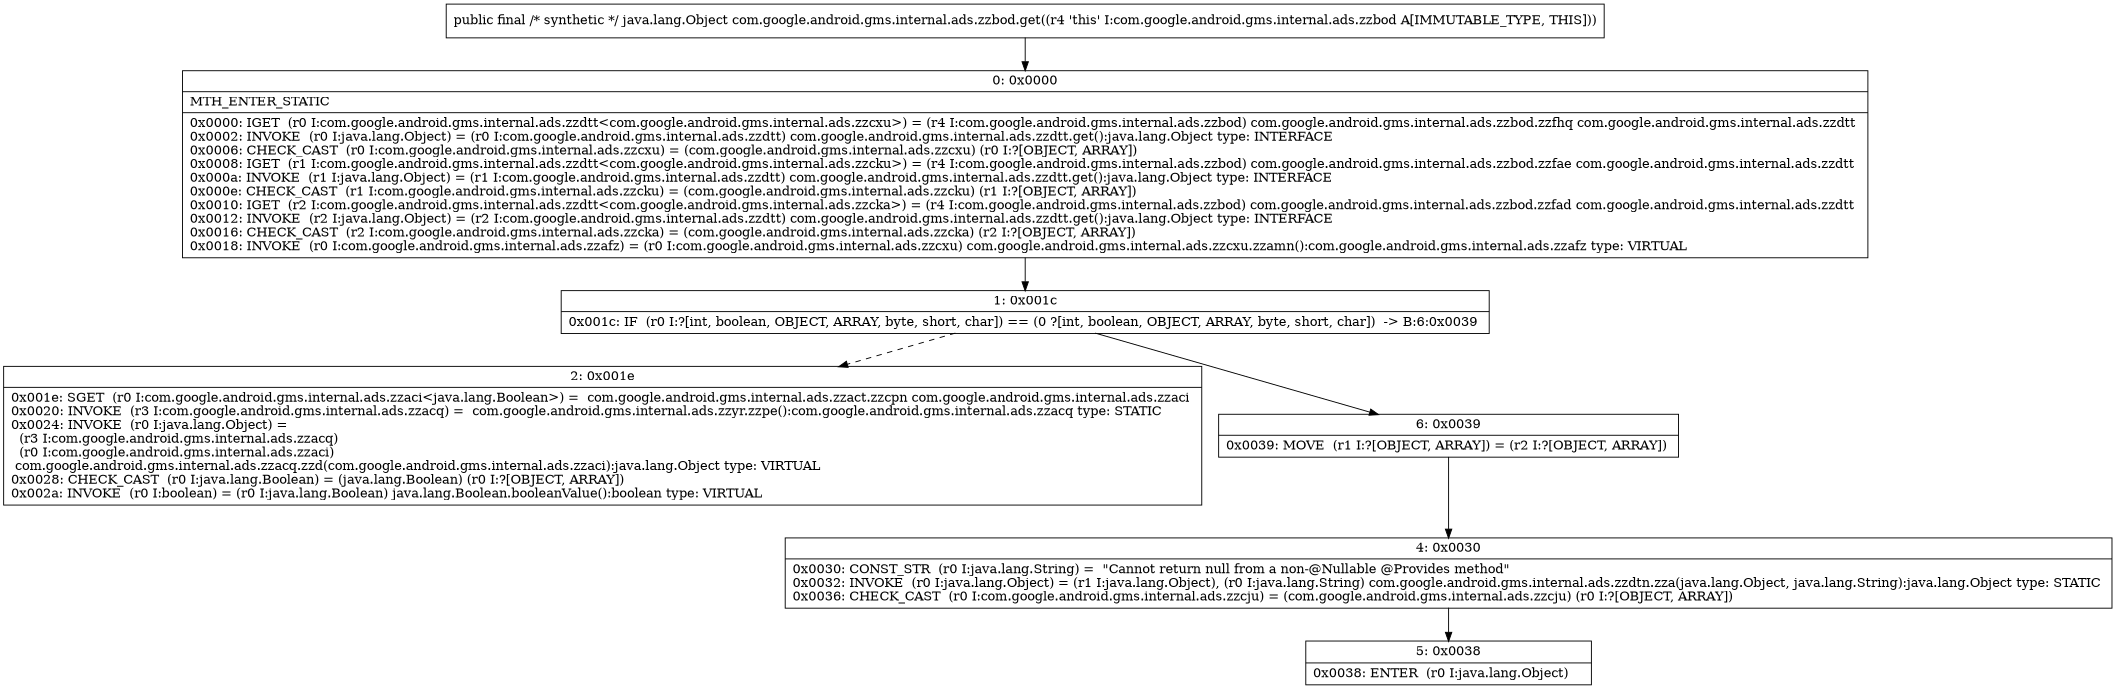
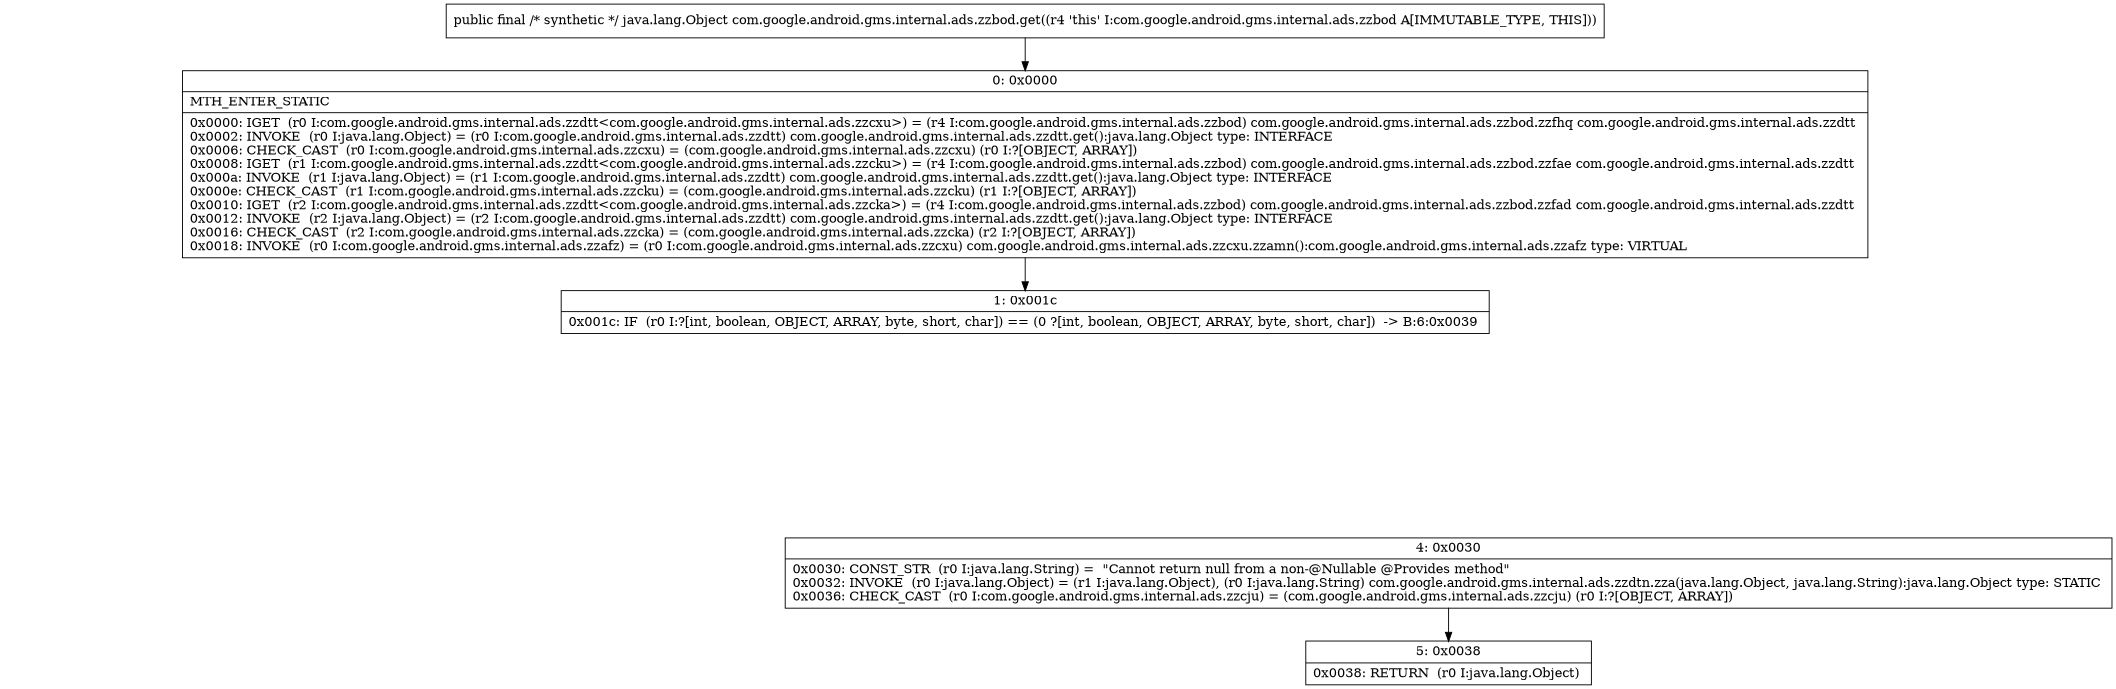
node "2: 0x001e": removed
node "6: 0x0039": removed
node "5: 0x0038": text "0x0038: ENTER  (r0 I:java.lang.Object)" -> "0x0038: RETURN  (r0 I:java.lang.Object)"
